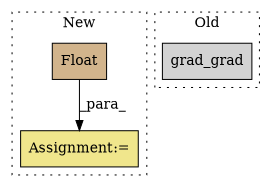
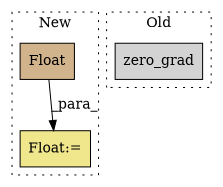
node "grad_grad": label "grad_grad" -> "zero_grad"
node "Assignment:=": label "Assignment:=" -> "Float:="
